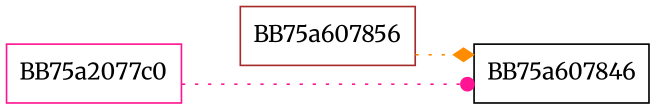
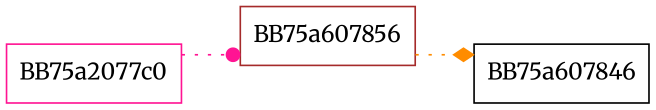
edge "BB75a2077c0" -> "BB75a607846": now "BB75a2077c0" -> "BB75a607856"
